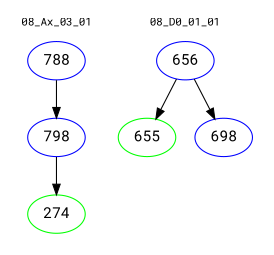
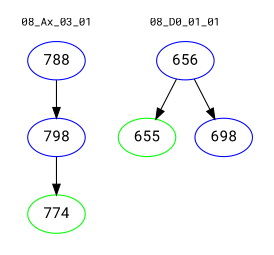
node "274": label "274" -> "774"
